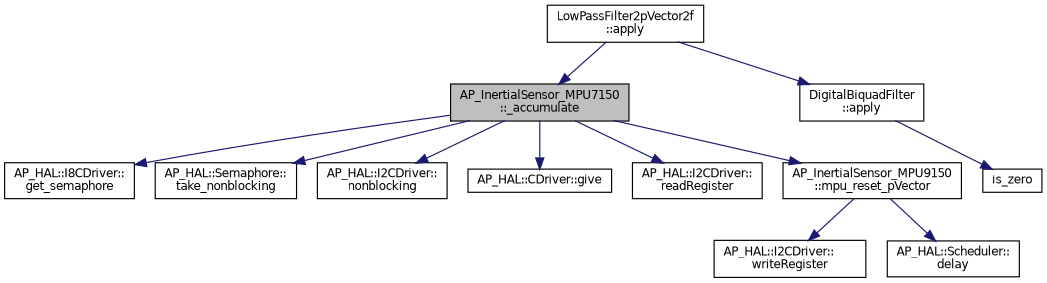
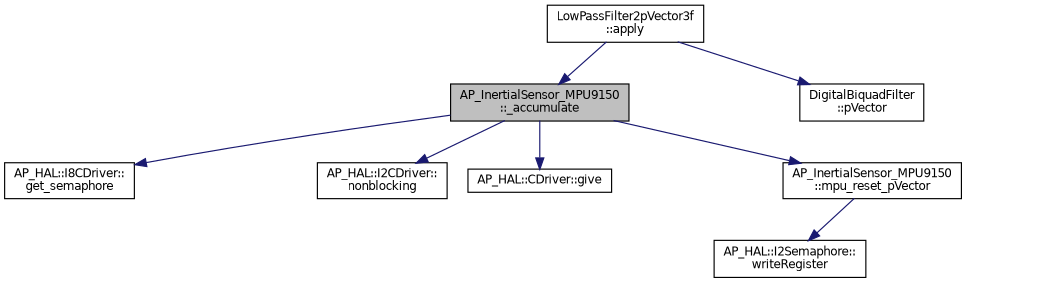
node "LowPassFilter2pVector2f ::apply": label "LowPassFilter2pVector2f ::apply" -> "LowPassFilter2pVector3f ::apply"
node "AP_InertialSensor_MPU7150 ::_accumulate": label "AP_InertialSensor_MPU7150 ::_accumulate" -> "AP_InertialSensor_MPU9150 ::_accumulate"
node "DigitalBiquadFilter ::apply": label "DigitalBiquadFilter ::apply" -> "DigitalBiquadFilter ::pVector"
node "AP_HAL::Semaphore:: take_nonblocking": removed
node "AP_HAL::I2CDriver:: readRegister": removed
node "is_zero": removed
node "AP_HAL::I2CDriver:: writeRegister": label "AP_HAL::I2CDriver:: writeRegister" -> "AP_HAL::I2Semaphore:: writeRegister"
node "AP_HAL::Scheduler:: delay": removed
